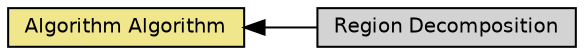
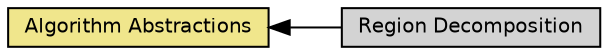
node "Algorithm Algorithm": label "Algorithm Algorithm" -> "Algorithm Abstractions"
